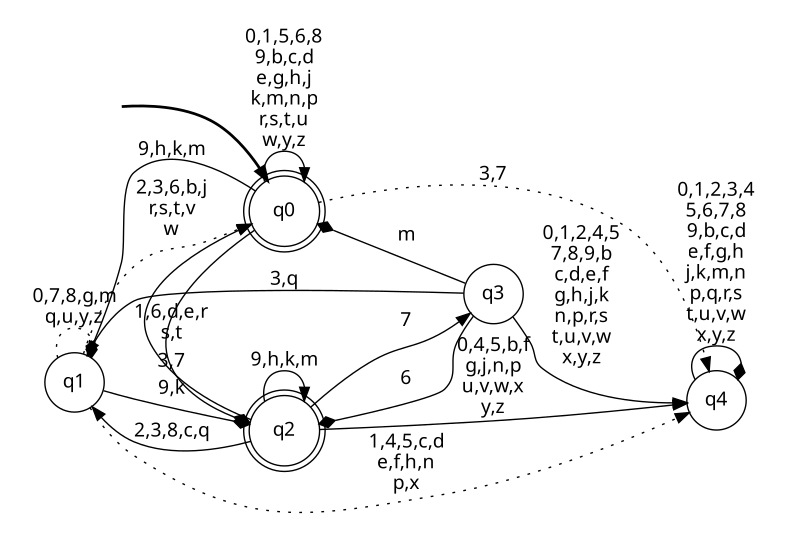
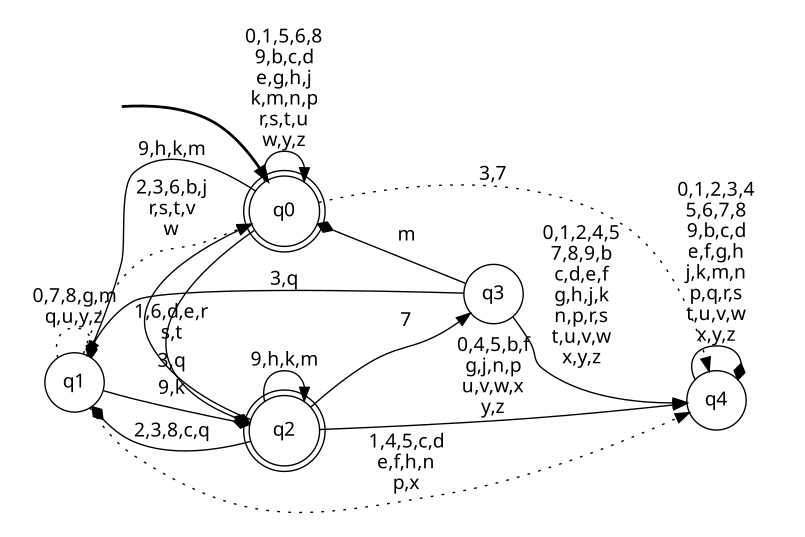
edge "q0" -> "q2": label "3,7" -> "3,q"
edge "q3" -> "q2": removed, label "6"
edge "q2" -> "q1": arrowhead normal -> diamond
